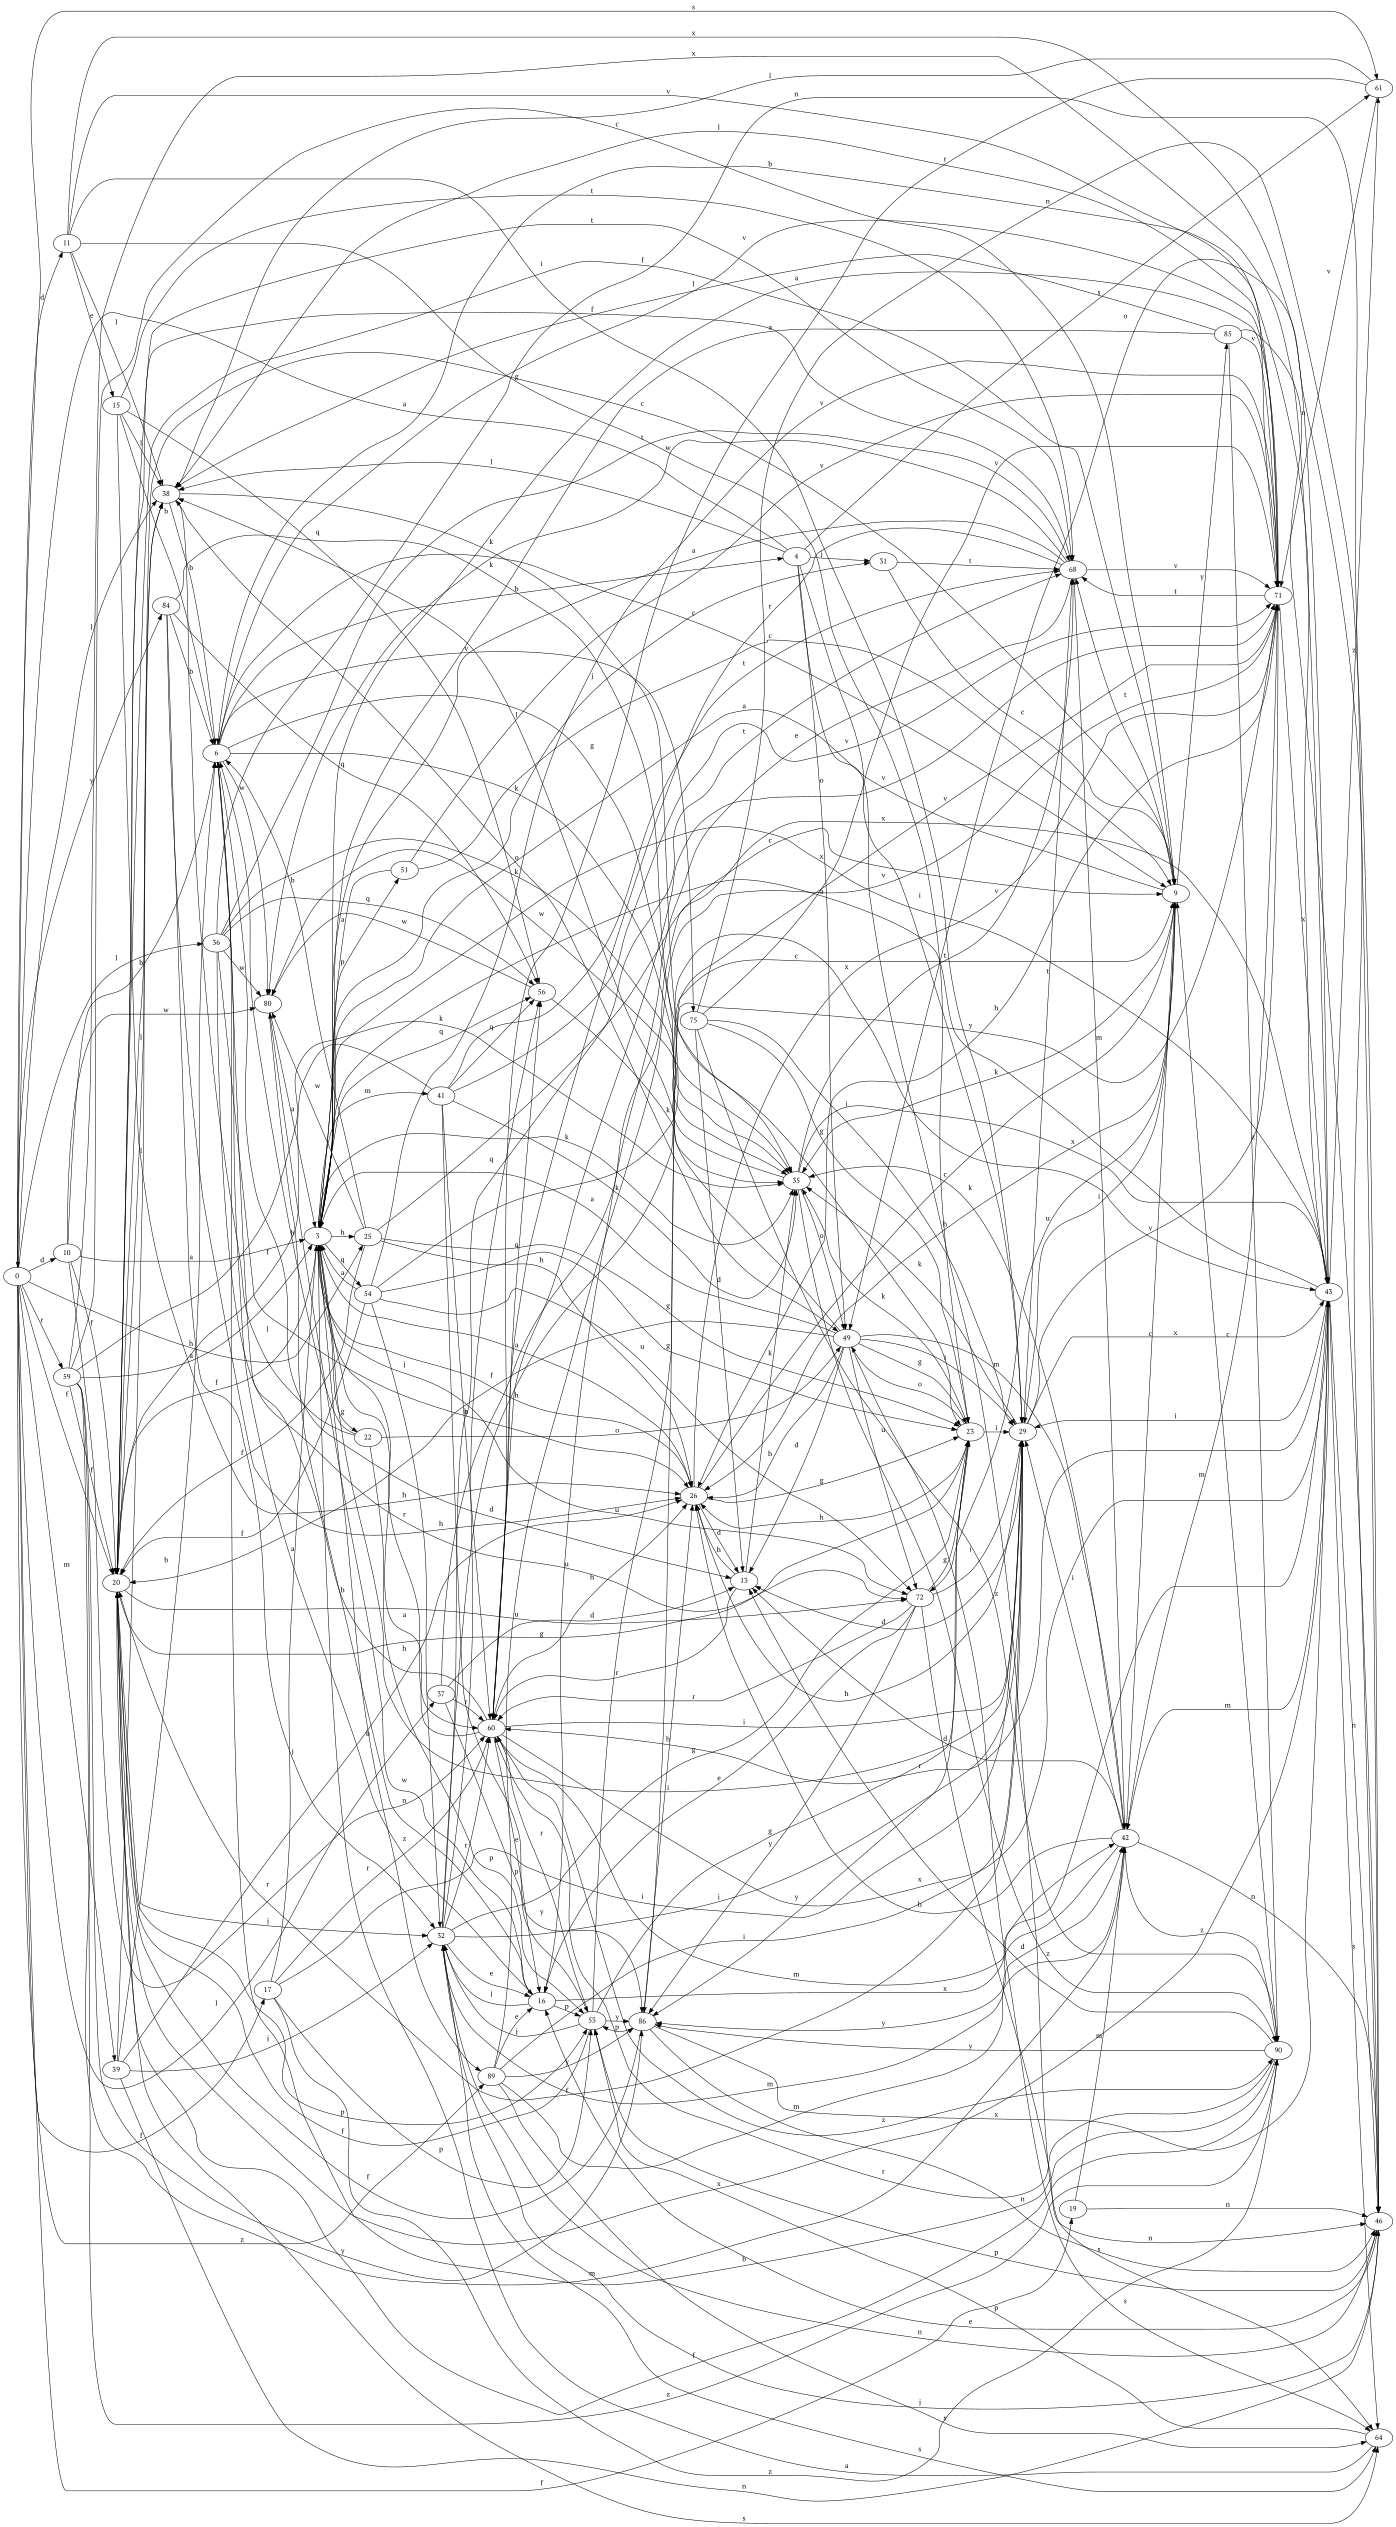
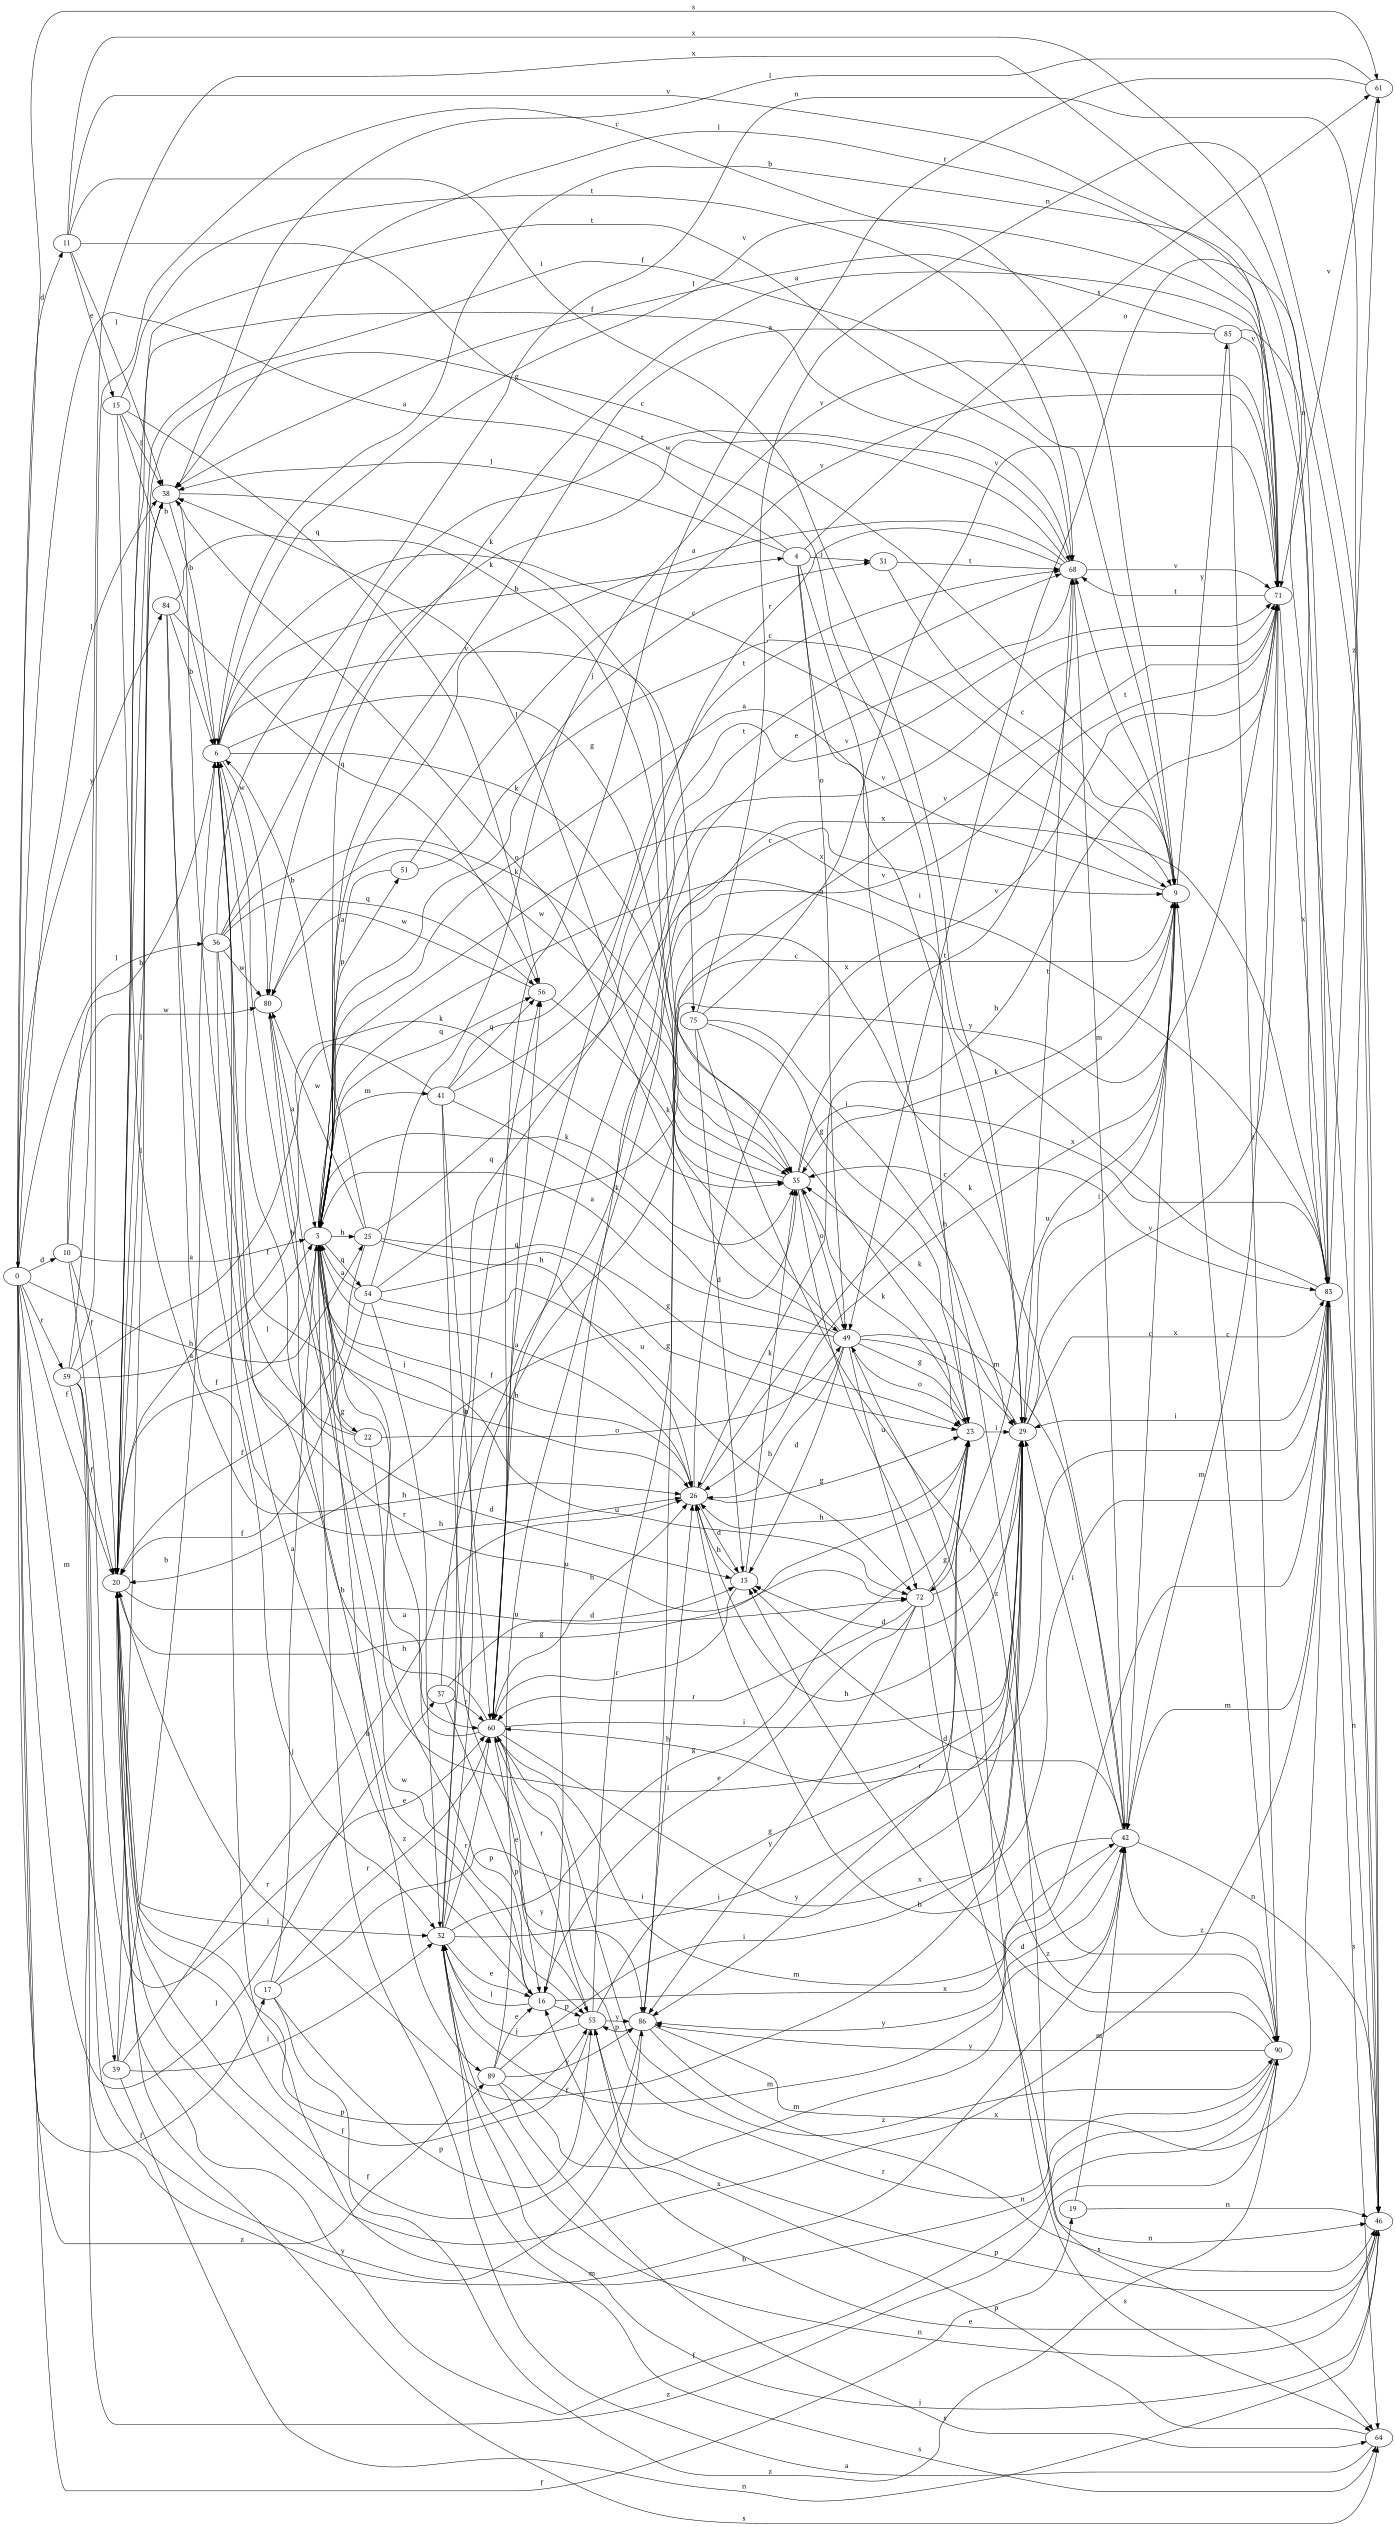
node "43": label "43" -> "83"
edge "80" -> "16": label "n" -> "e"
